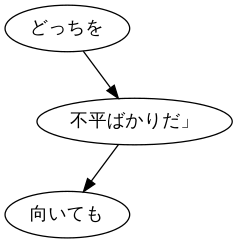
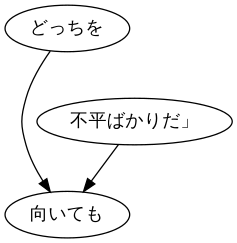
edge "どっちを" -> "不平ばかりだ」": now "どっちを" -> "向いても"
